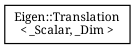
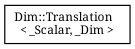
node "Eigen::Translation < _Scalar, _Dim >": label "Eigen::Translation < _Scalar, _Dim >" -> "Dim::Translation < _Scalar, _Dim >"
